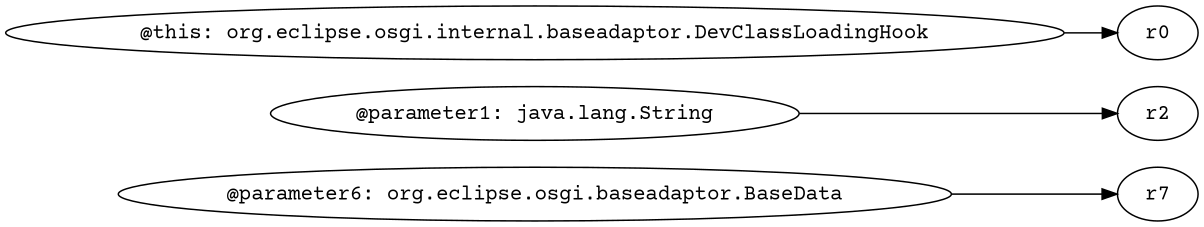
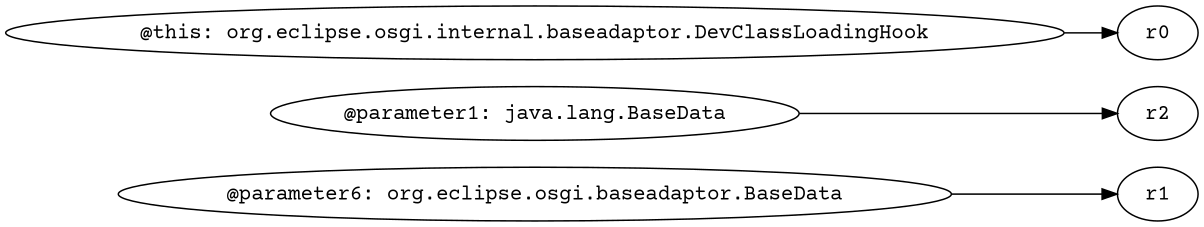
node "@parameter1: java.lang.String": label "@parameter1: java.lang.String" -> "@parameter1: java.lang.BaseData"
node "r7": label "r7" -> "r1"
